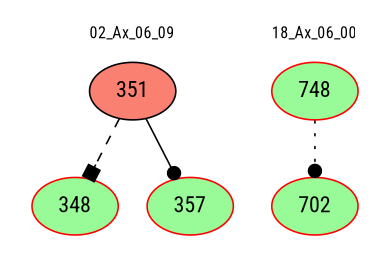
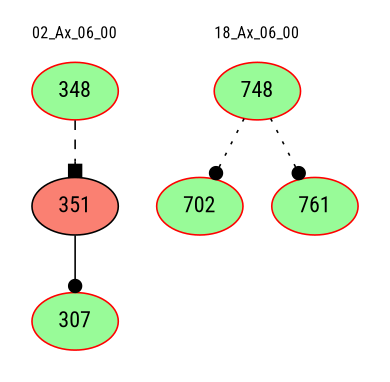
cluster "02_Ax_06_09": label "02_Ax_06_09" -> "02_Ax_06_00"
edge "351" -> "348": reversed
node "357": label "357" -> "307"
node "761": added
